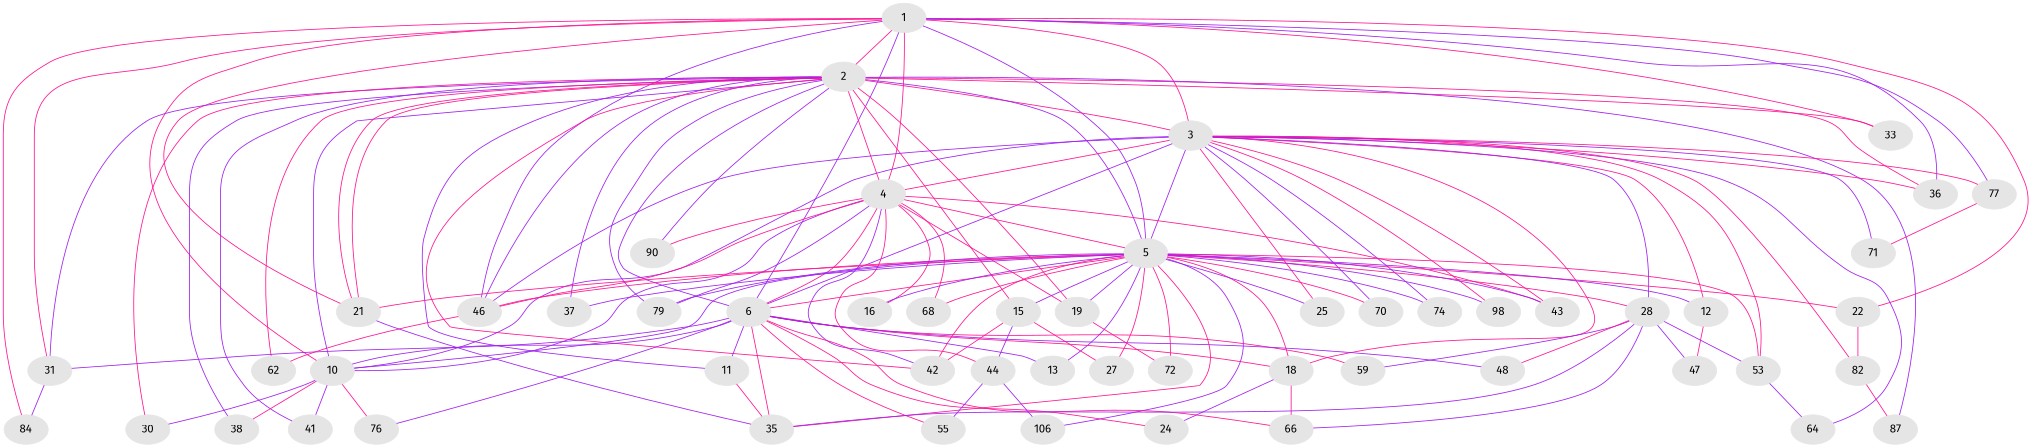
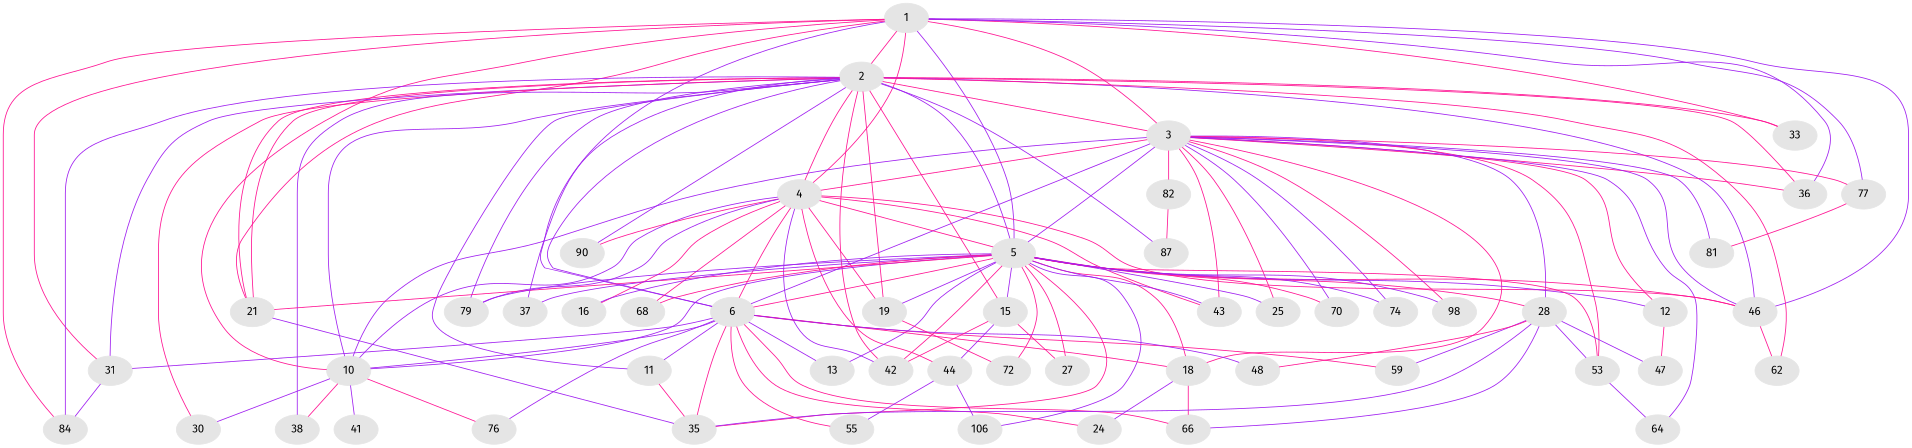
edge "2" -- "41": now "2" -- "84"
node "71": label "71" -> "81"
node "22": removed
